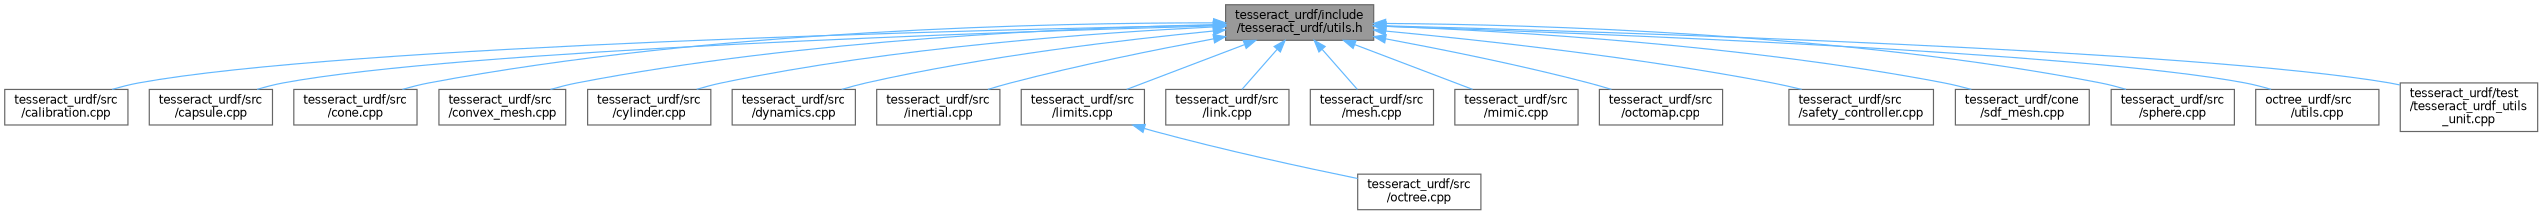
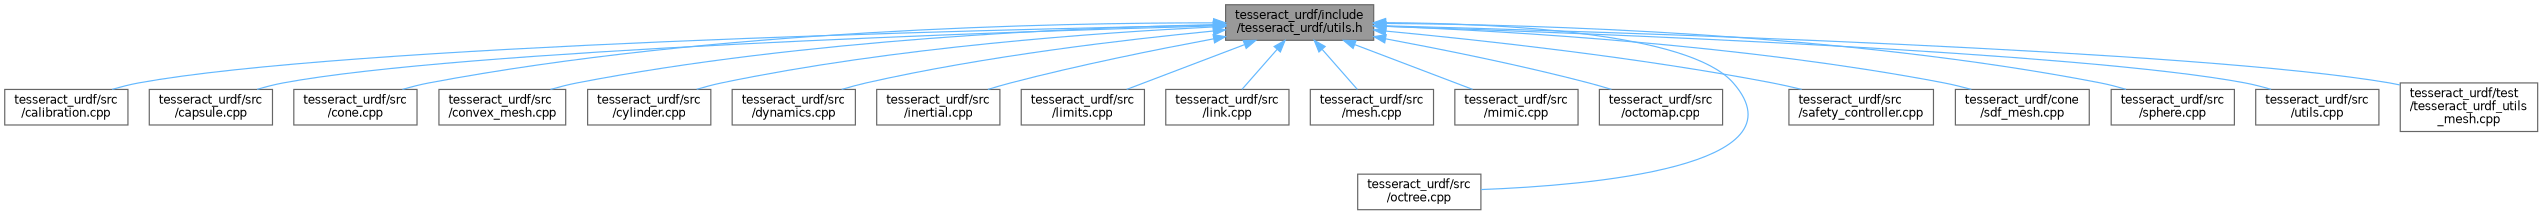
node "octree_urdf/src /utils.cpp": label "octree_urdf/src /utils.cpp" -> "tesseract_urdf/src /utils.cpp"
node "tesseract_urdf/test /tesseract_urdf_utils _unit.cpp": label "tesseract_urdf/test /tesseract_urdf_utils _unit.cpp" -> "tesseract_urdf/test /tesseract_urdf_utils _mesh.cpp"
edge "tesseract_urdf/src /octree.cpp" -> "tesseract_urdf/src /limits.cpp": now "tesseract_urdf/src /octree.cpp" -> "tesseract_urdf/include /tesseract_urdf/utils.h"
